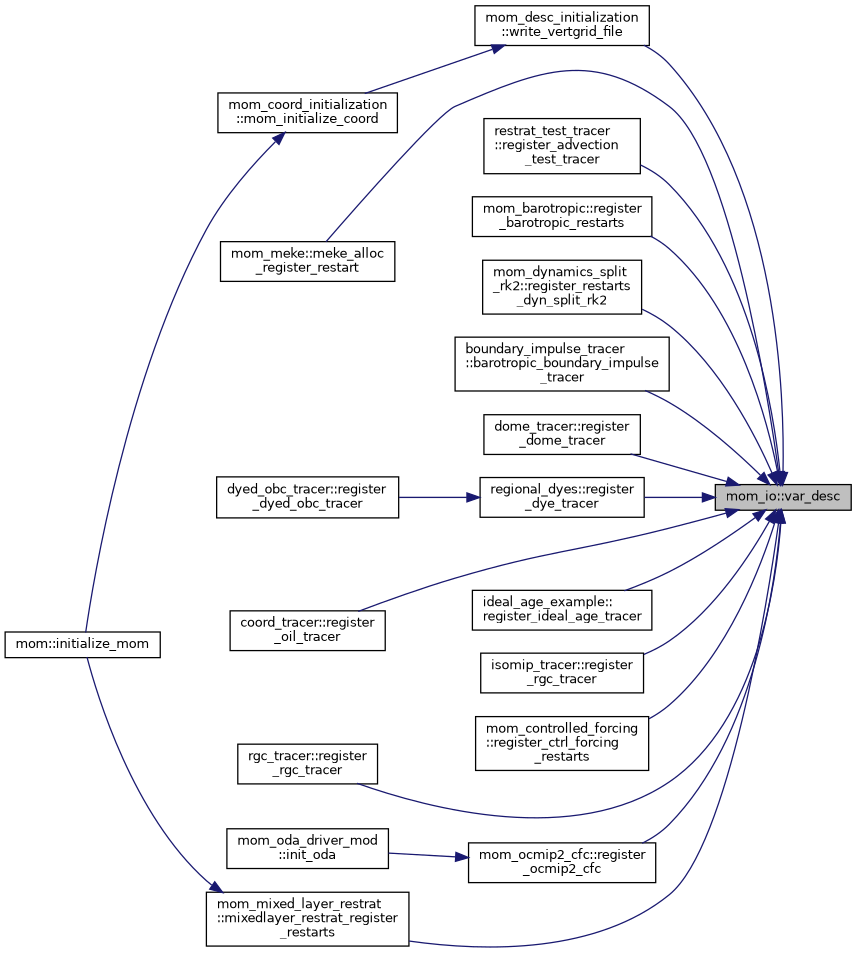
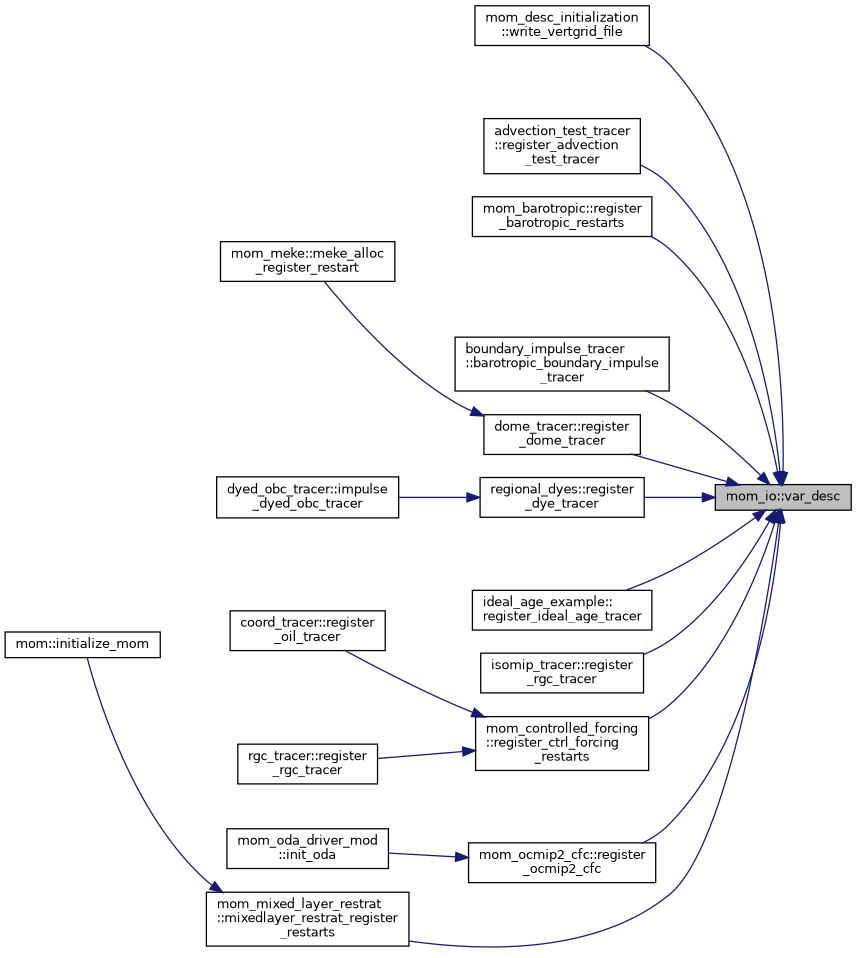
edge "mom_meke::meke_alloc _register_restart" -> "mom_io::var_desc": now "mom_meke::meke_alloc _register_restart" -> "dome_tracer::register _dome_tracer"
node "mom_coord_initialization ::mom_initialize_coord": removed
node "restrat_test_tracer ::register_advection _test_tracer": label "restrat_test_tracer ::register_advection _test_tracer" -> "advection_test_tracer ::register_advection _test_tracer"
node "mom_dynamics_split _rk2::register_restarts _dyn_split_rk2": removed
node "dyed_obc_tracer::register _dyed_obc_tracer": label "dyed_obc_tracer::register _dyed_obc_tracer" -> "dyed_obc_tracer::impulse _dyed_obc_tracer"
edge "coord_tracer::register _oil_tracer" -> "mom_io::var_desc": now "coord_tracer::register _oil_tracer" -> "mom_controlled_forcing ::register_ctrl_forcing _restarts"
edge "rgc_tracer::register _rgc_tracer" -> "mom_io::var_desc": now "rgc_tracer::register _rgc_tracer" -> "mom_controlled_forcing ::register_ctrl_forcing _restarts"
